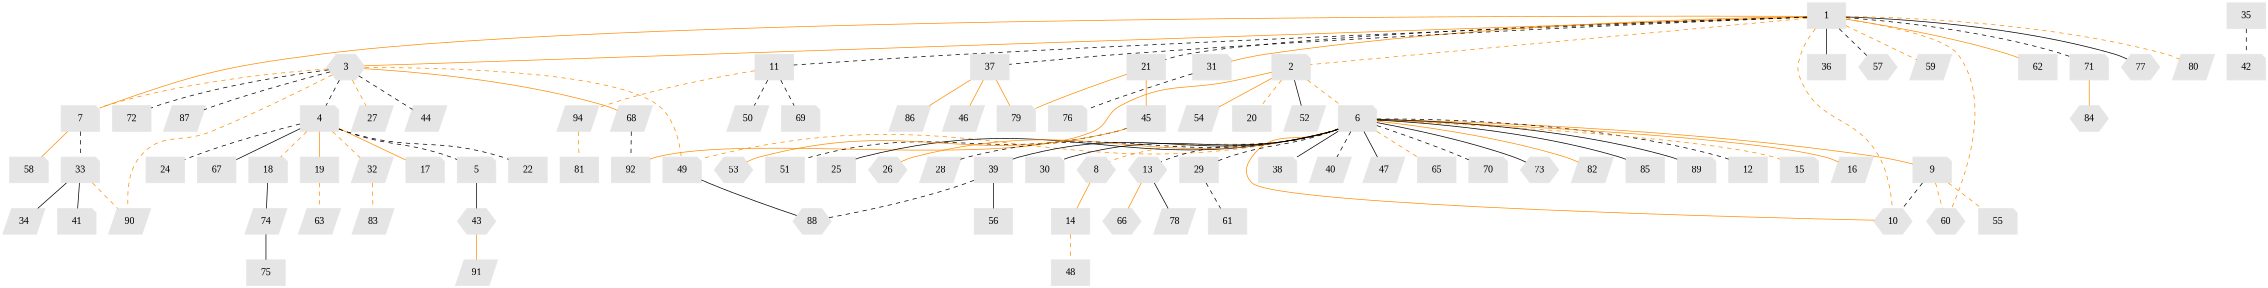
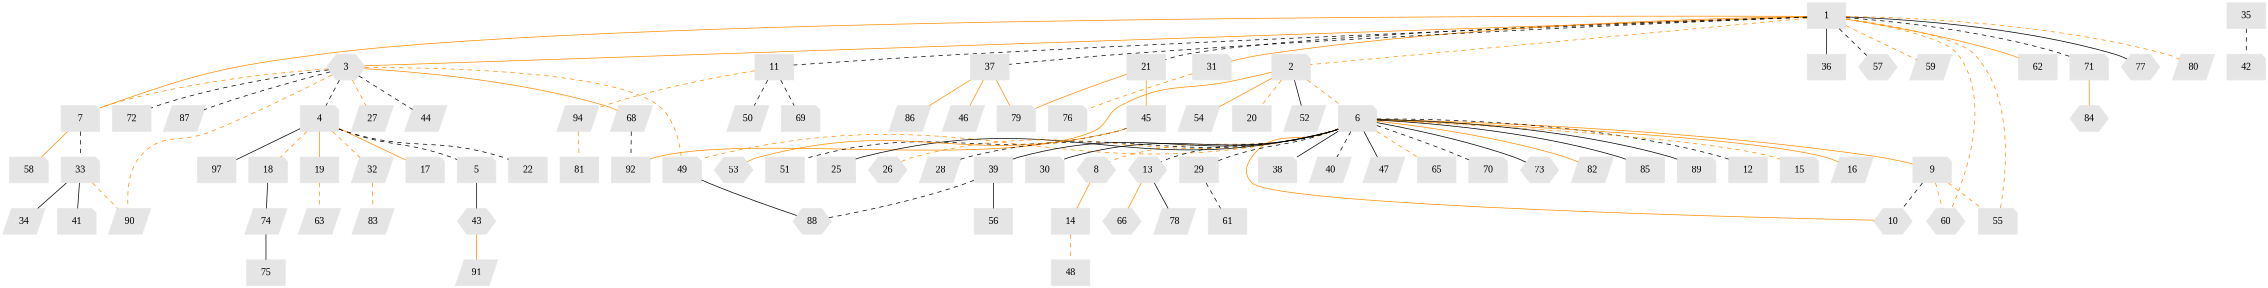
edge "31" -- "76": color black -> darkorange
edge "1" -- "10": now "1" -- "55"
edge "6" -- "26": style solid -> dashed
node "24": removed
node "67": label "67" -> "97"
